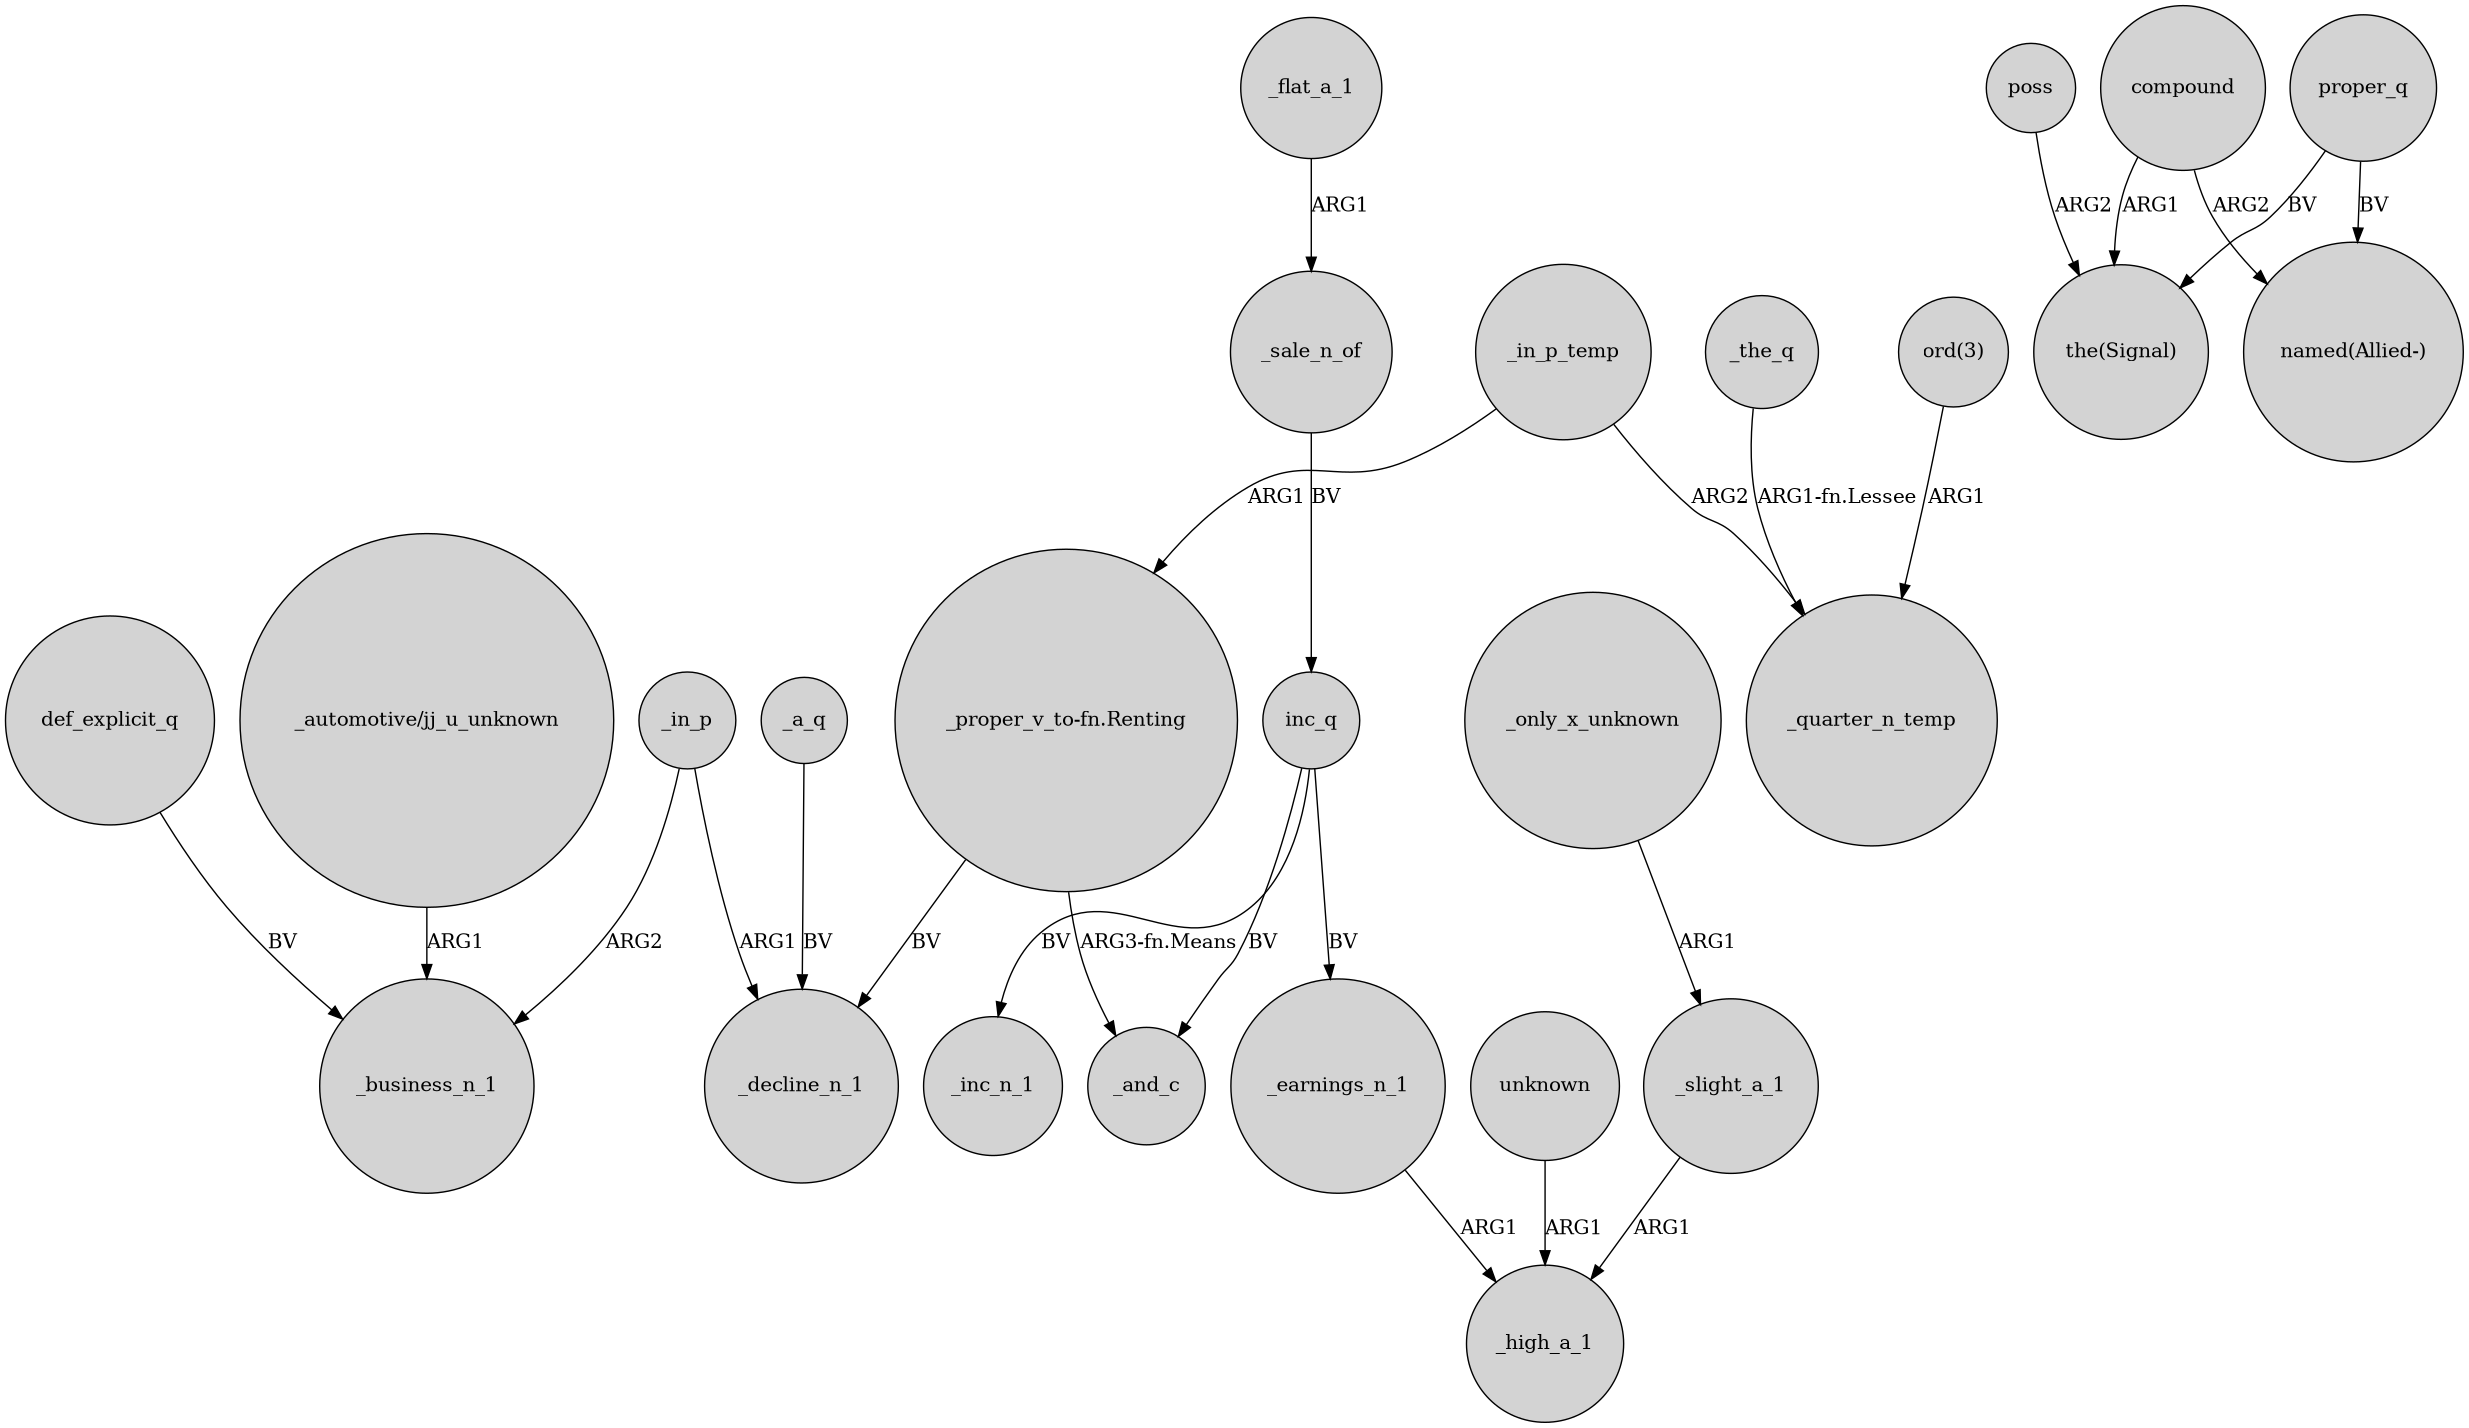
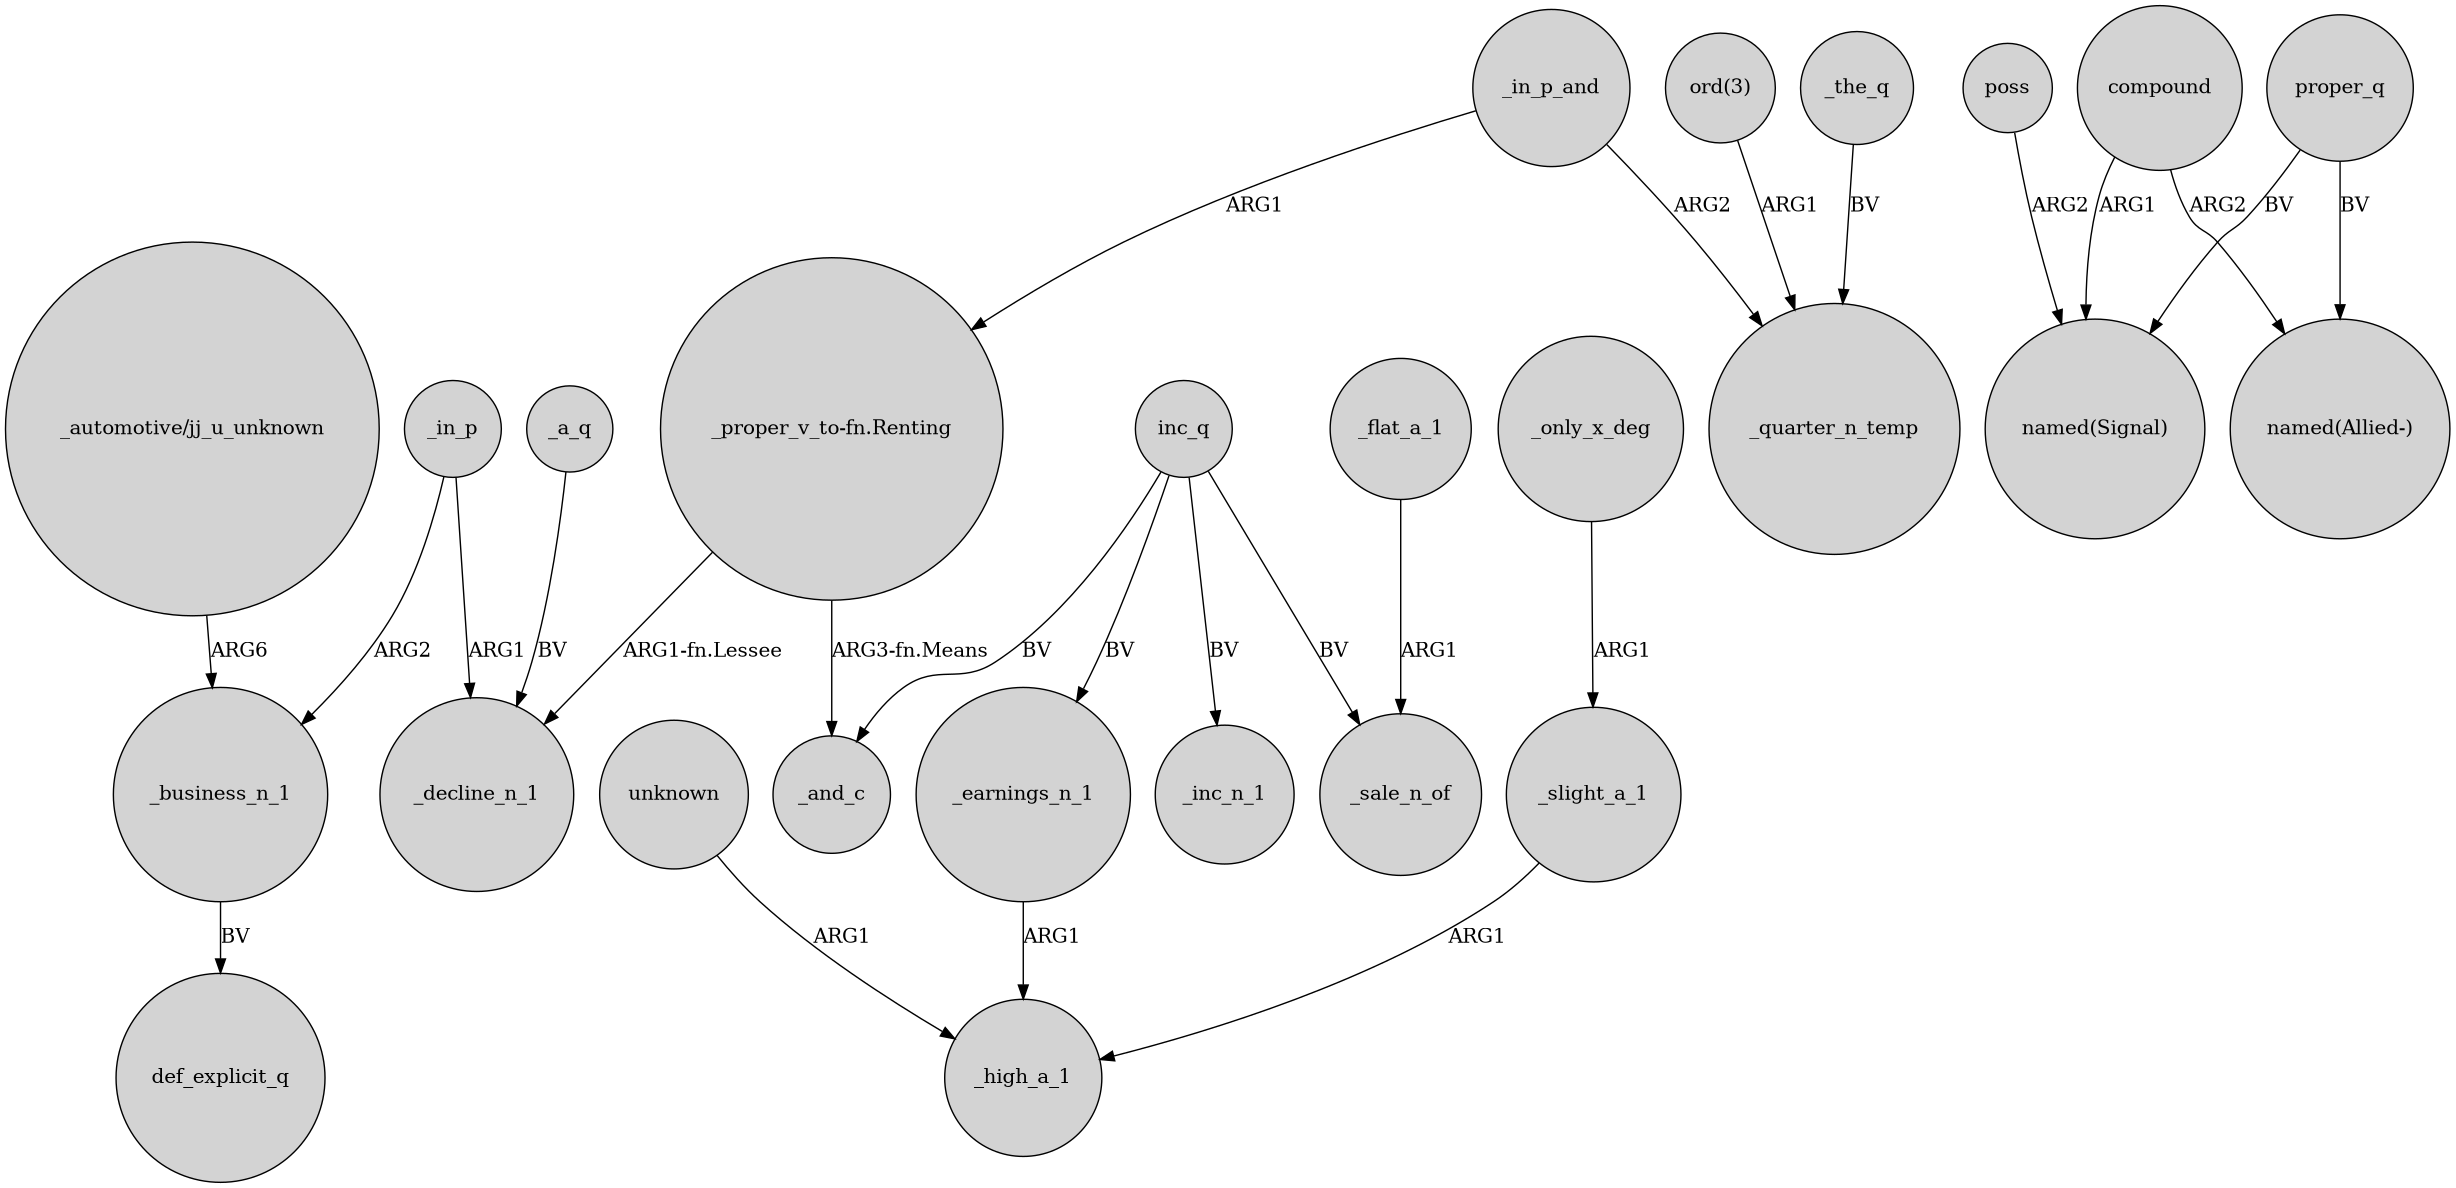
node "_in_p_temp": label "_in_p_temp" -> "_in_p_and"
node "the(Signal)": label "the(Signal)" -> "named(Signal)"
edge "_the_q" -> "_quarter_n_temp": label "ARG1-fn.Lessee" -> "BV"
edge "_sale_n_of" -> "inc_q": reversed
node "_only_x_unknown": label "_only_x_unknown" -> "_only_x_deg"
edge "def_explicit_q" -> "_business_n_1": reversed
edge "_automotive/jj_u_unknown" -> "_business_n_1": label "ARG1" -> "ARG6"
edge "_proper_v_to-fn.Renting" -> "_decline_n_1": label "BV" -> "ARG1-fn.Lessee"
